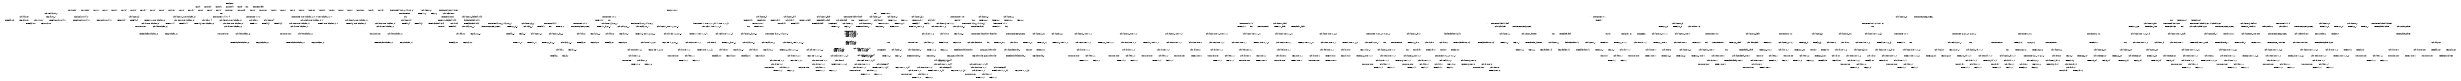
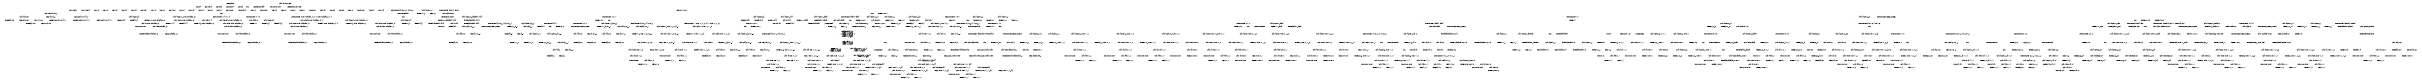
node "(<operator>.indirection,*(_DWORD *)big_free)": removed
